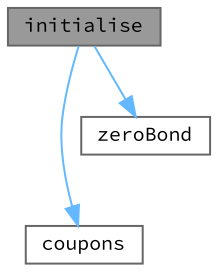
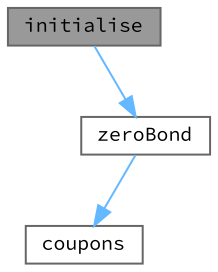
edge "initialise" -> "coupons": now "zeroBond" -> "coupons"
